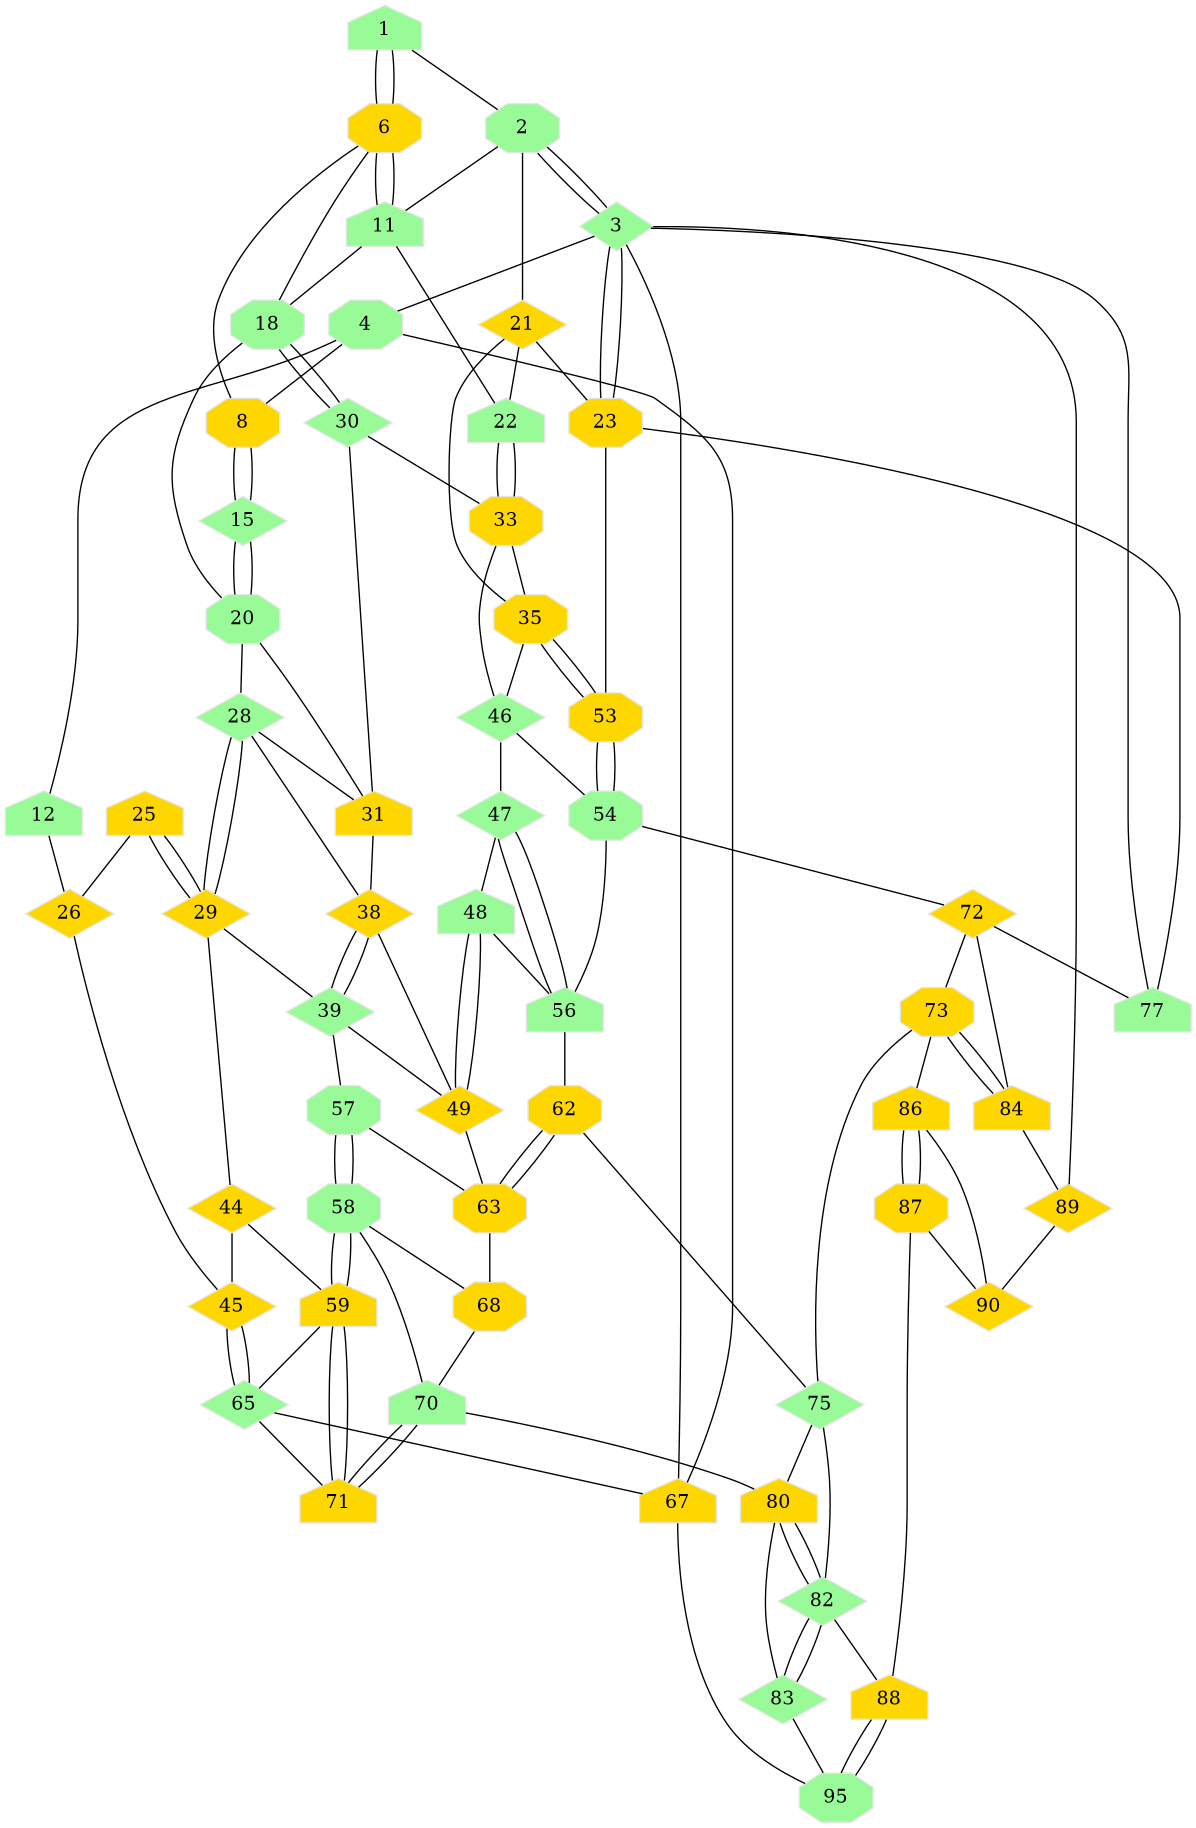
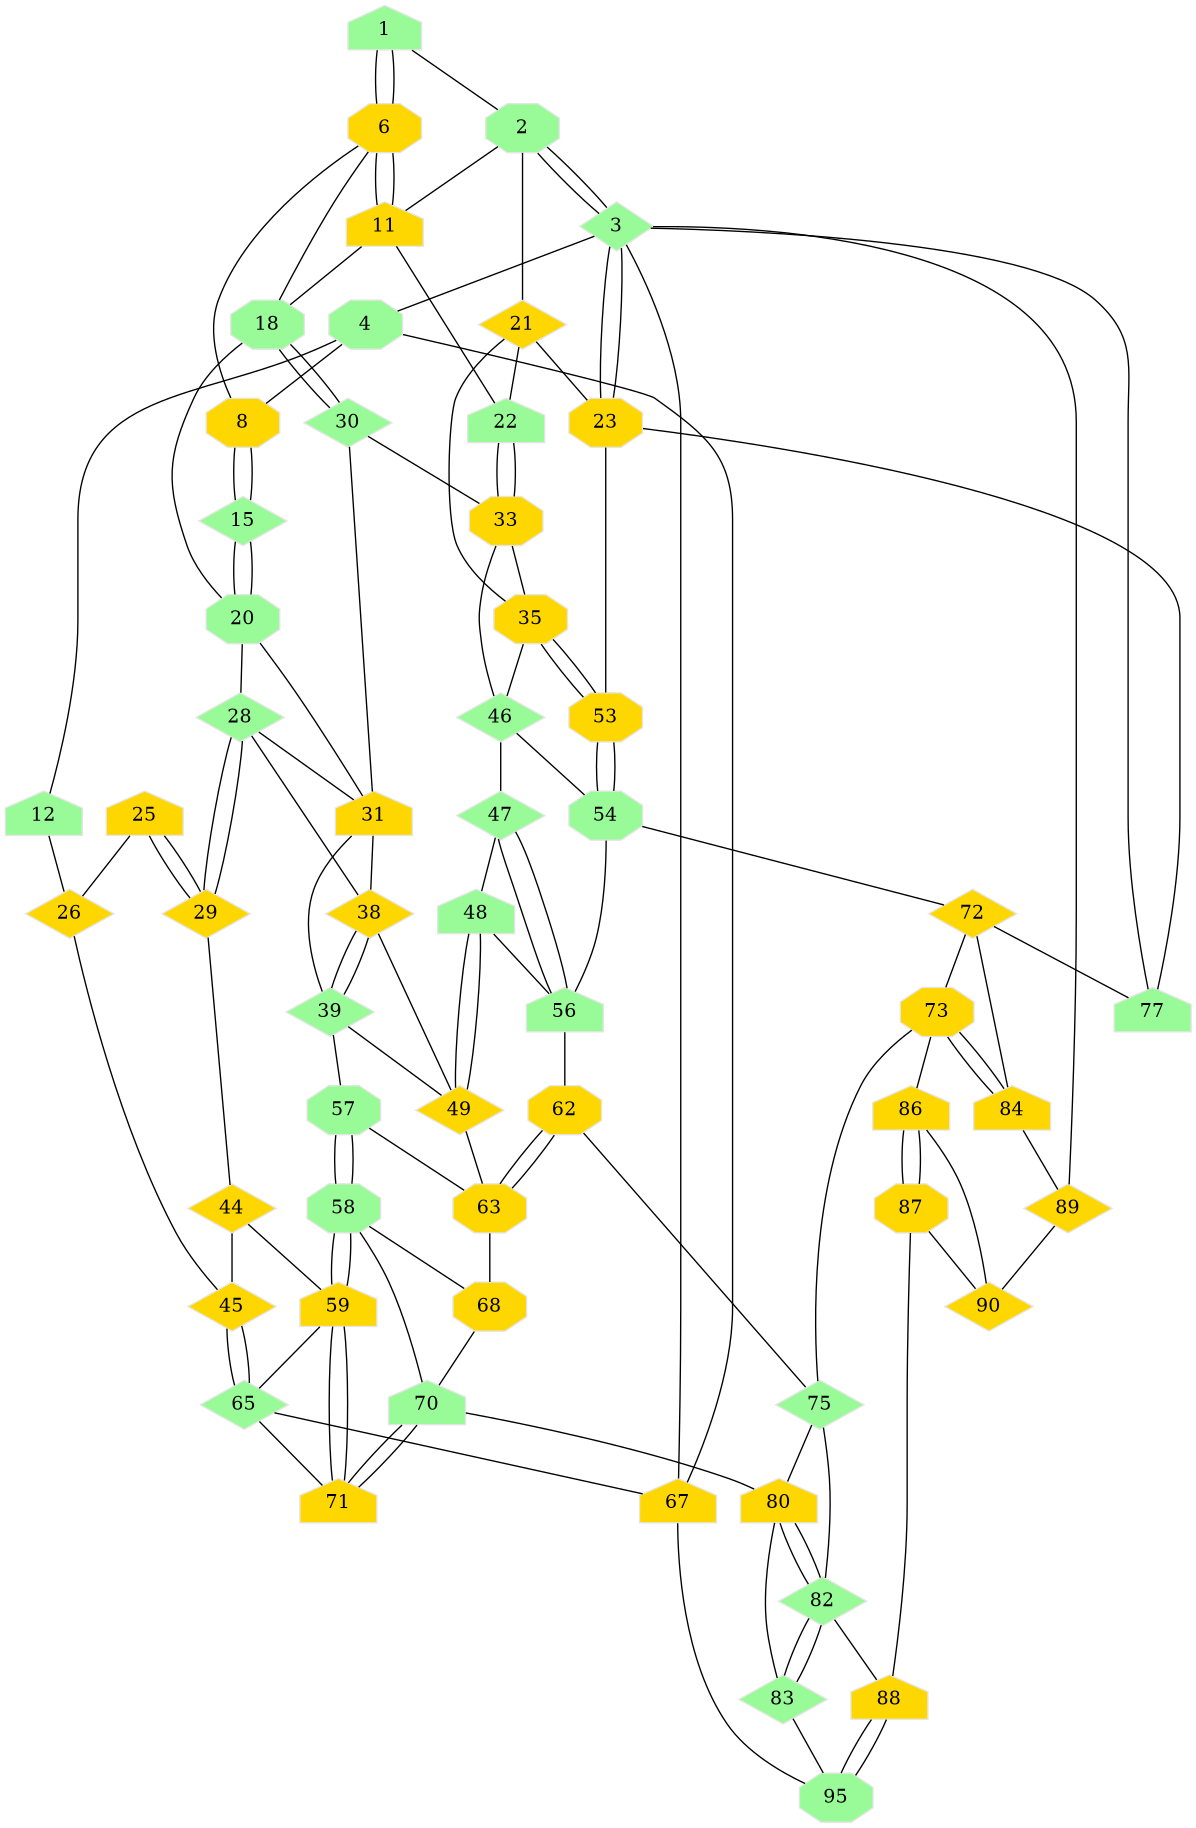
node "11": fillcolor palegreen -> gold
edge "29" -- "39": now "31" -- "39"
